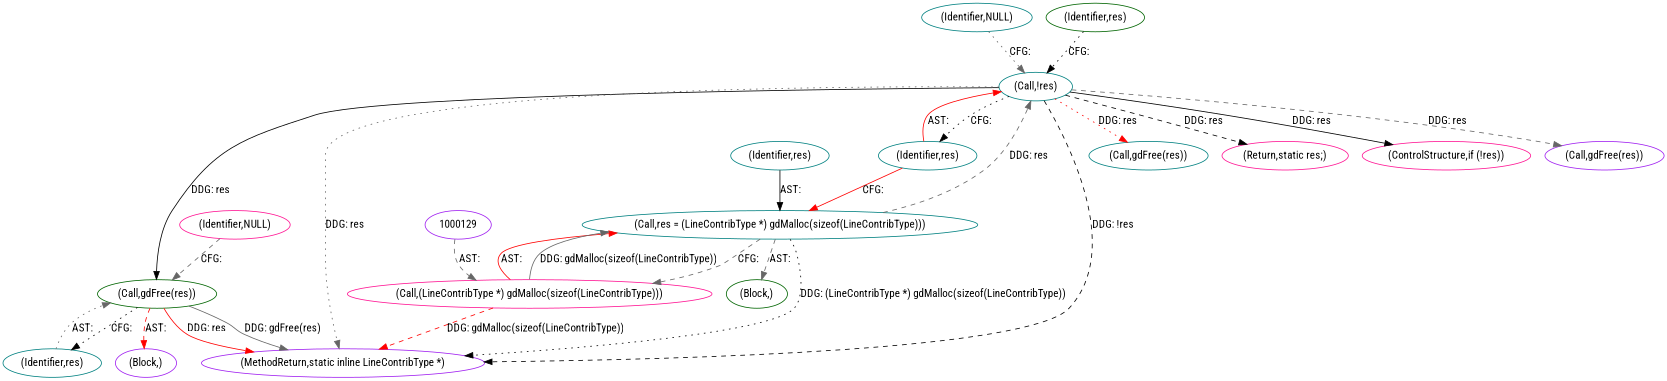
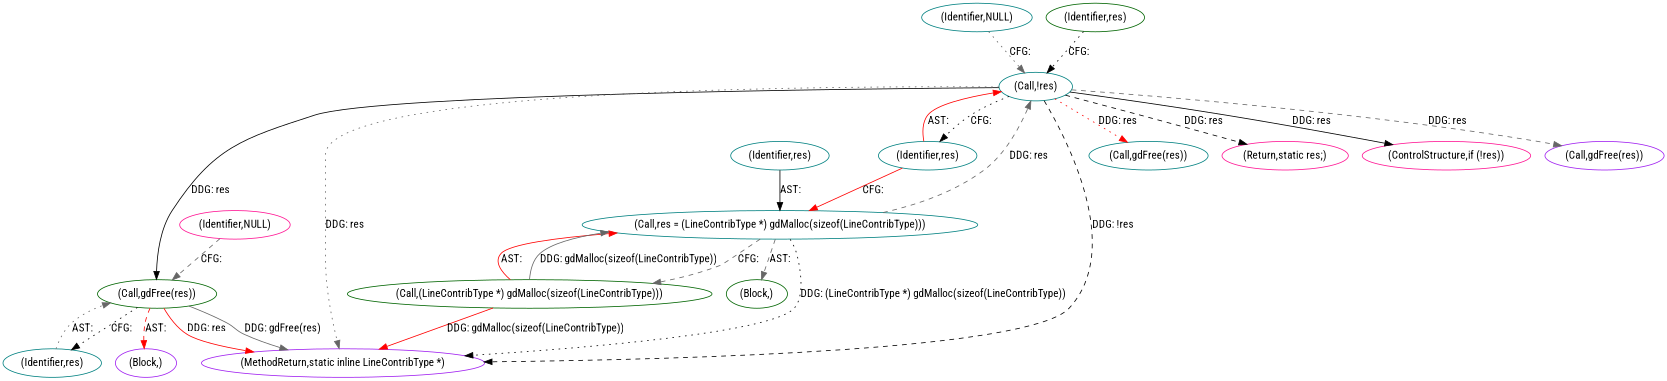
node "1000129": removed
node "(Call,(LineContribType *) gdMalloc(sizeof(LineContribType)))": color deeppink -> darkgreen
edge "(Call,(LineContribType *) gdMalloc(sizeof(LineContribType)))" -> "(MethodReturn,static inline LineContribType *)": style dashed -> solid
